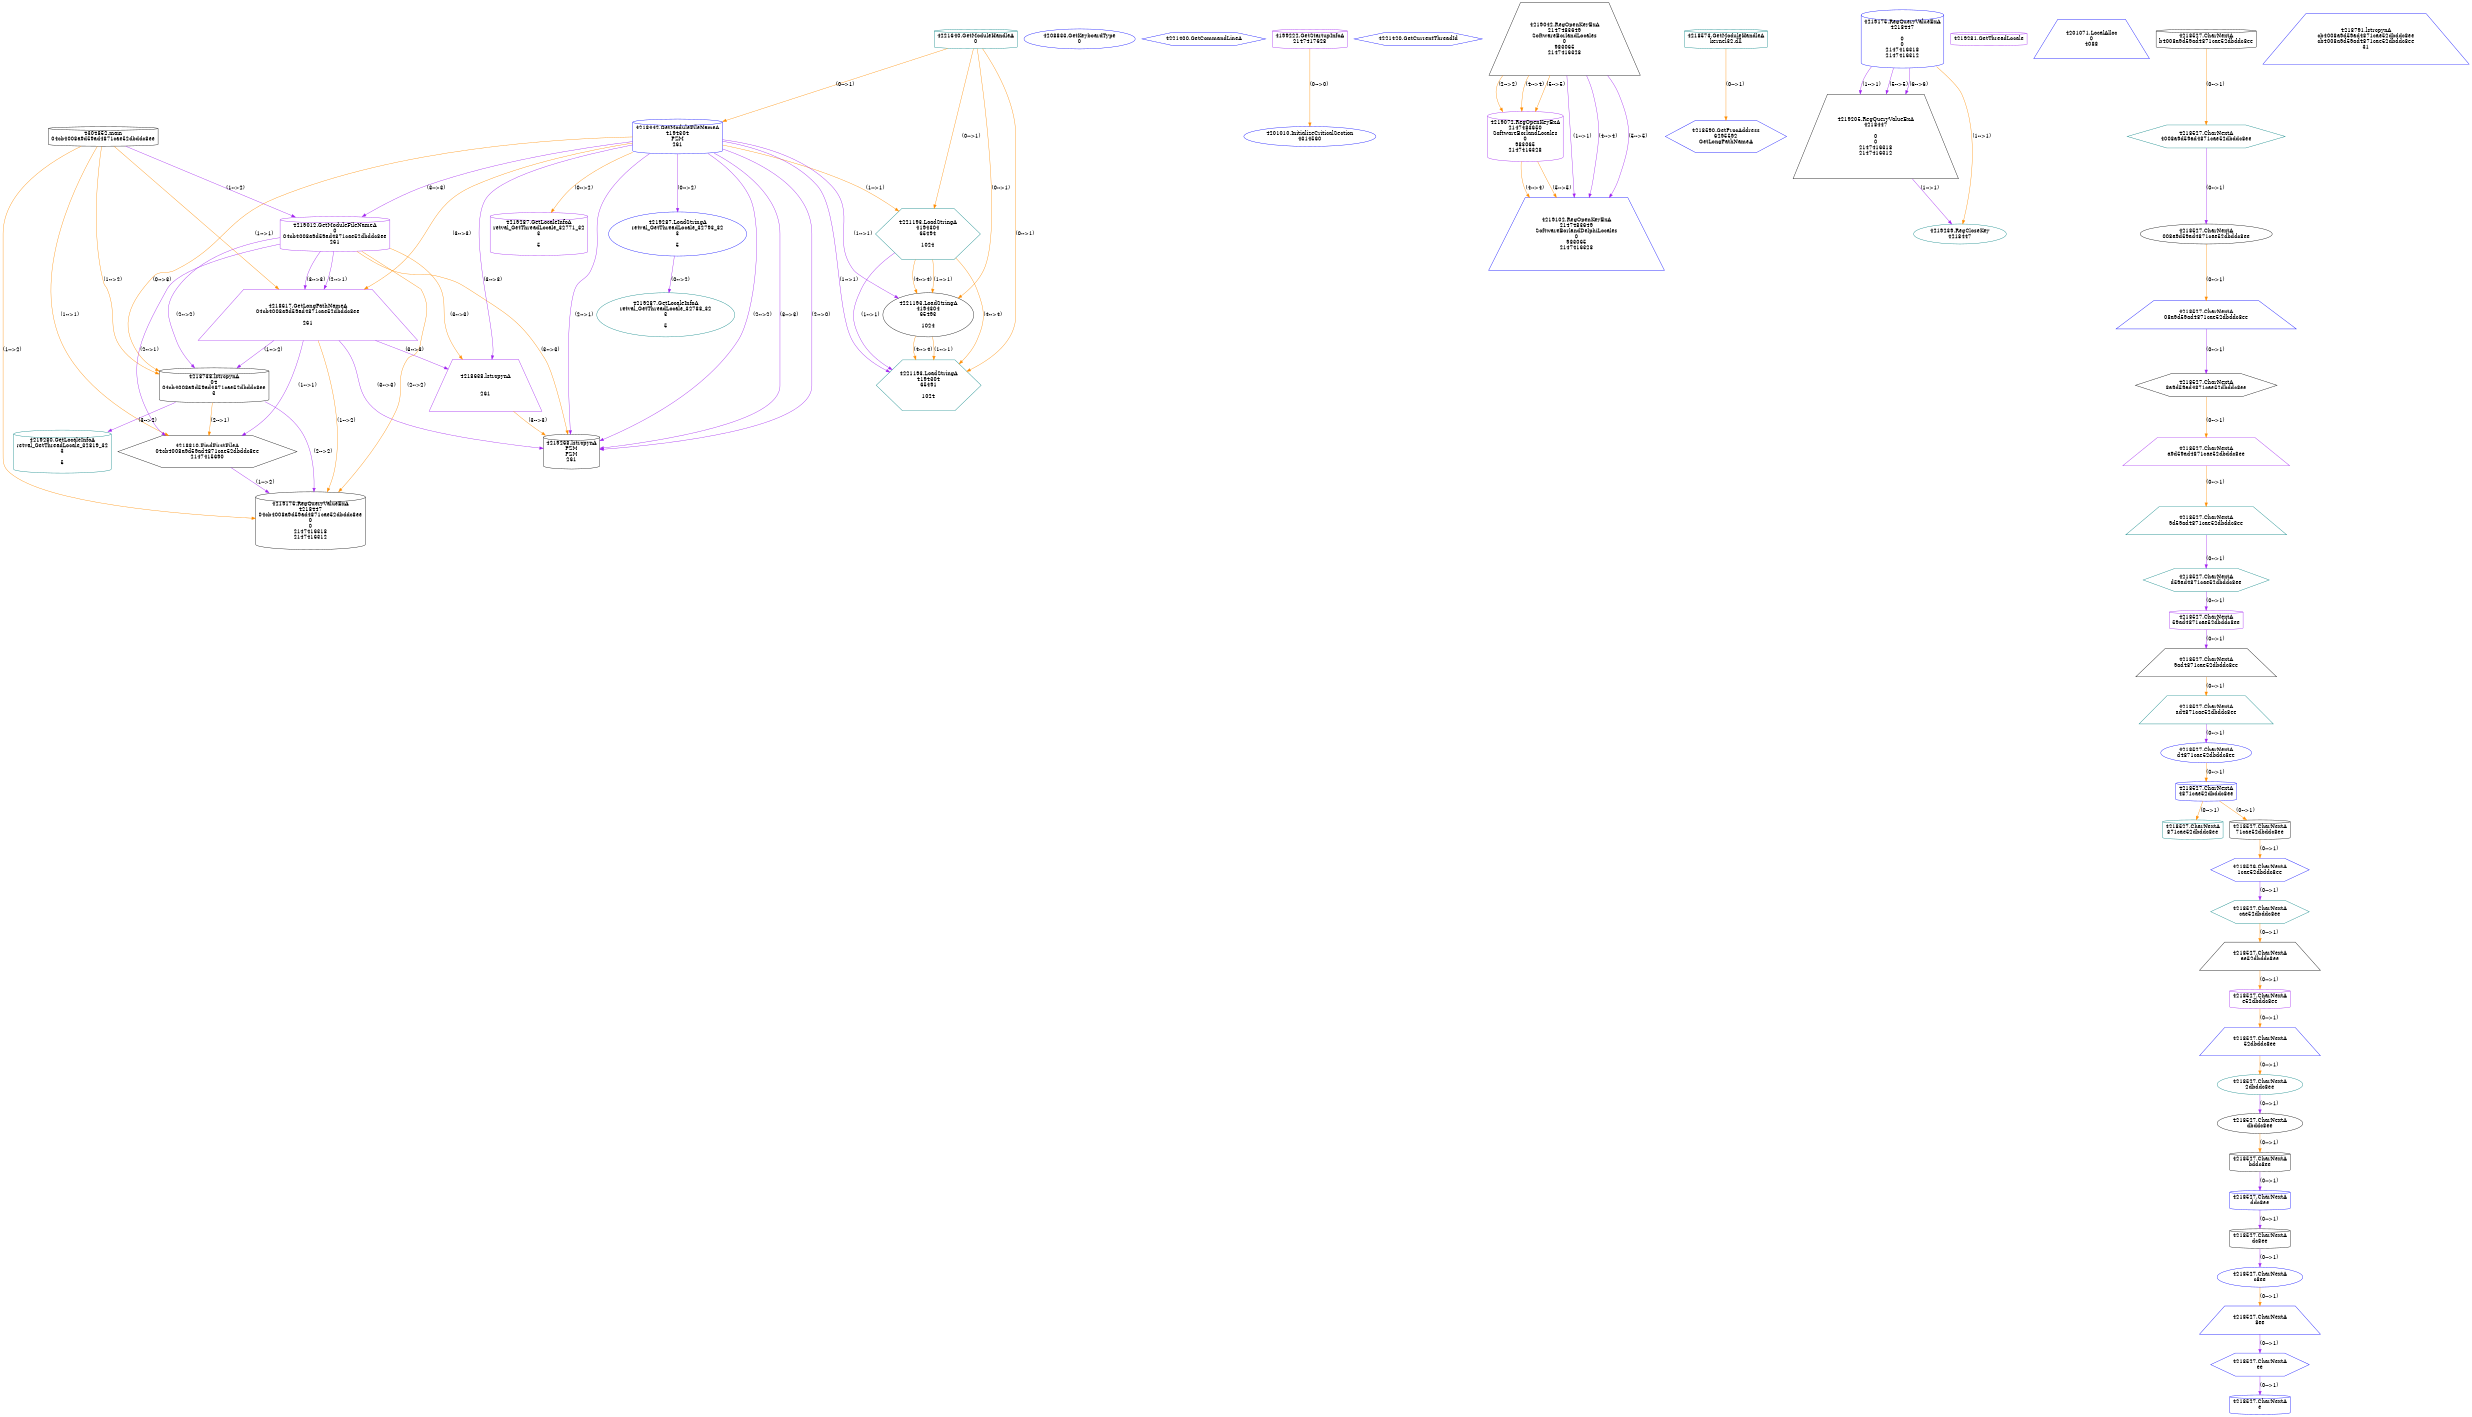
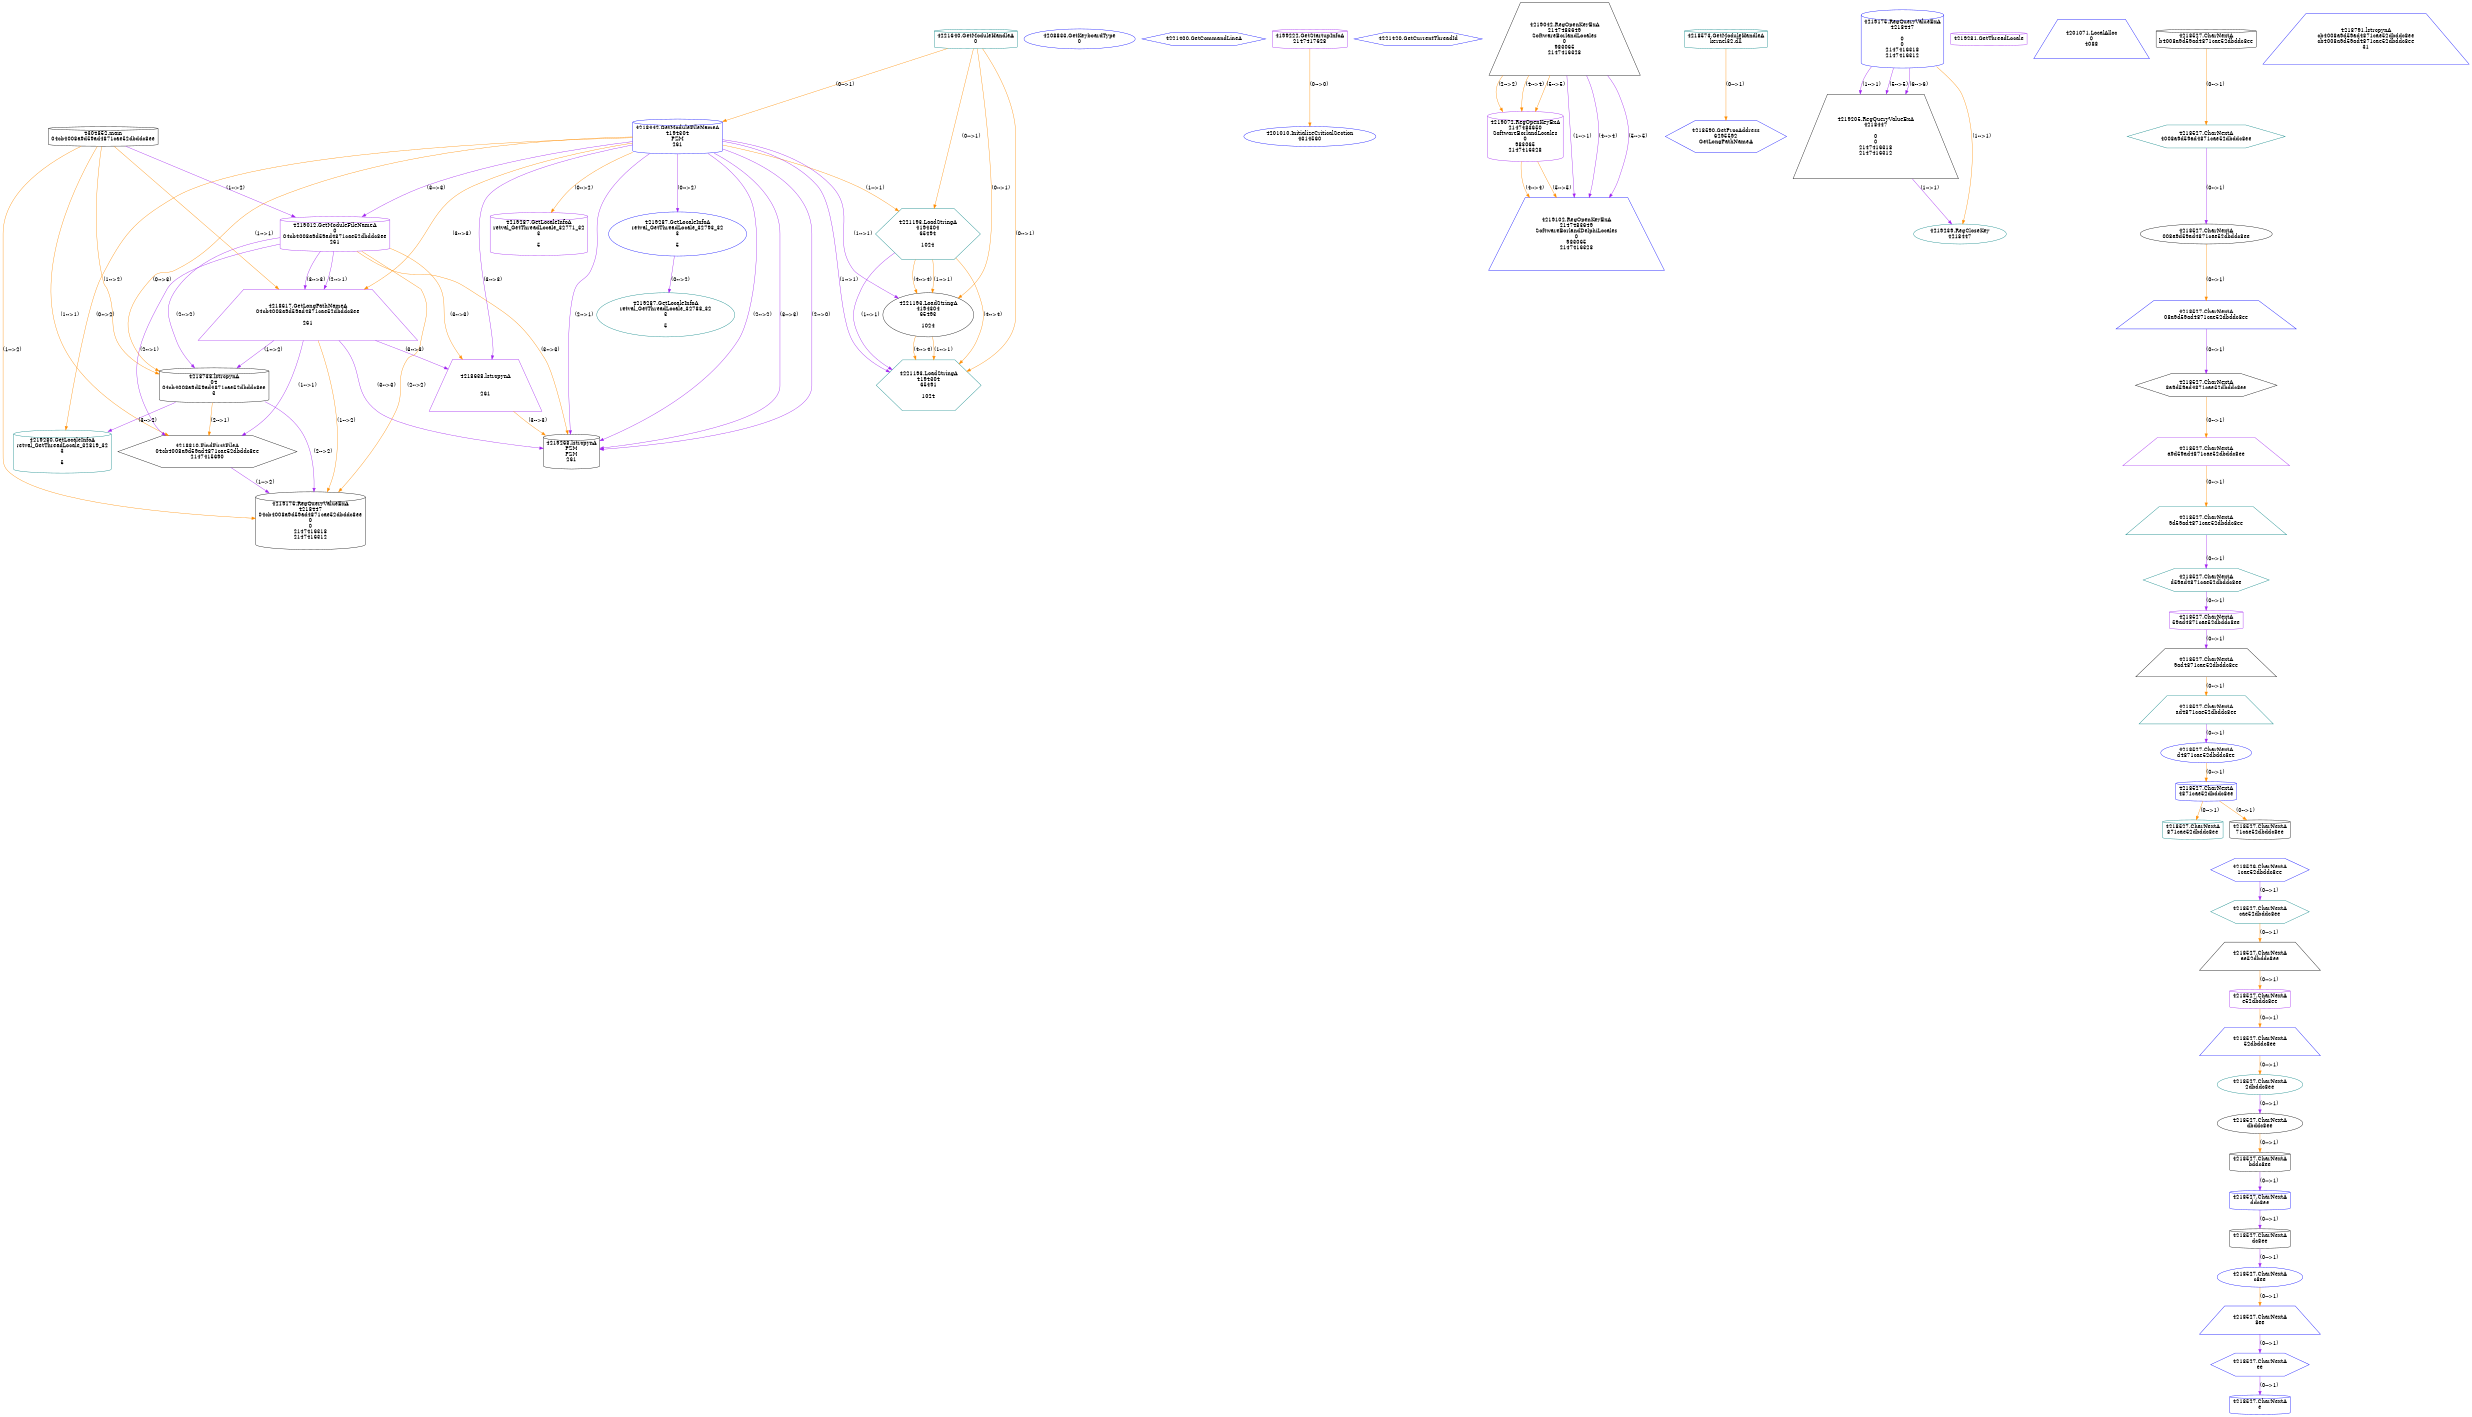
edge "4218442.GetModuleFileNameA 4194304 PZM 261" -> "4219280.GetLocaleInfoA retval_GetThreadLocale_32819_32 3 5": added, label "(0-->2)"
node "4219287.LoadStringA retval_GetThreadLocale_32793_32 3 5": label "4219287.LoadStringA retval_GetThreadLocale_32793_32 3 5" -> "4219287.GetLocaleInfoA retval_GetThreadLocale_32793_32 3 5"
edge "4218527.CharNextA 71cae52dbddc8ee" -> "4218526.CharNextA 1cae52dbddc8ee": removed, label "(0-->1)"
